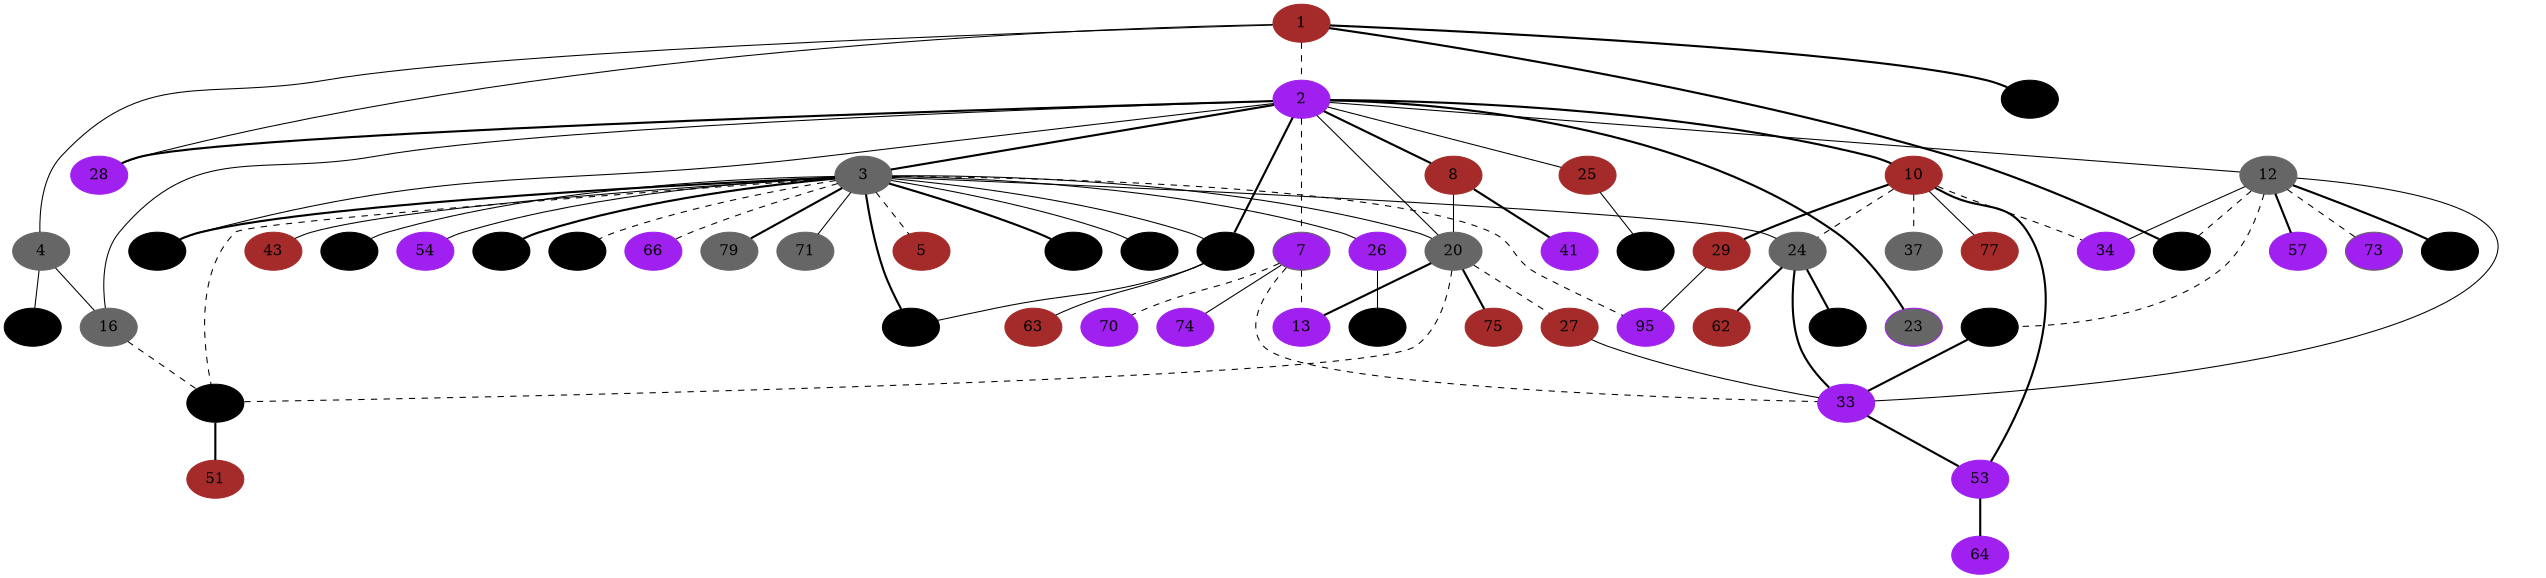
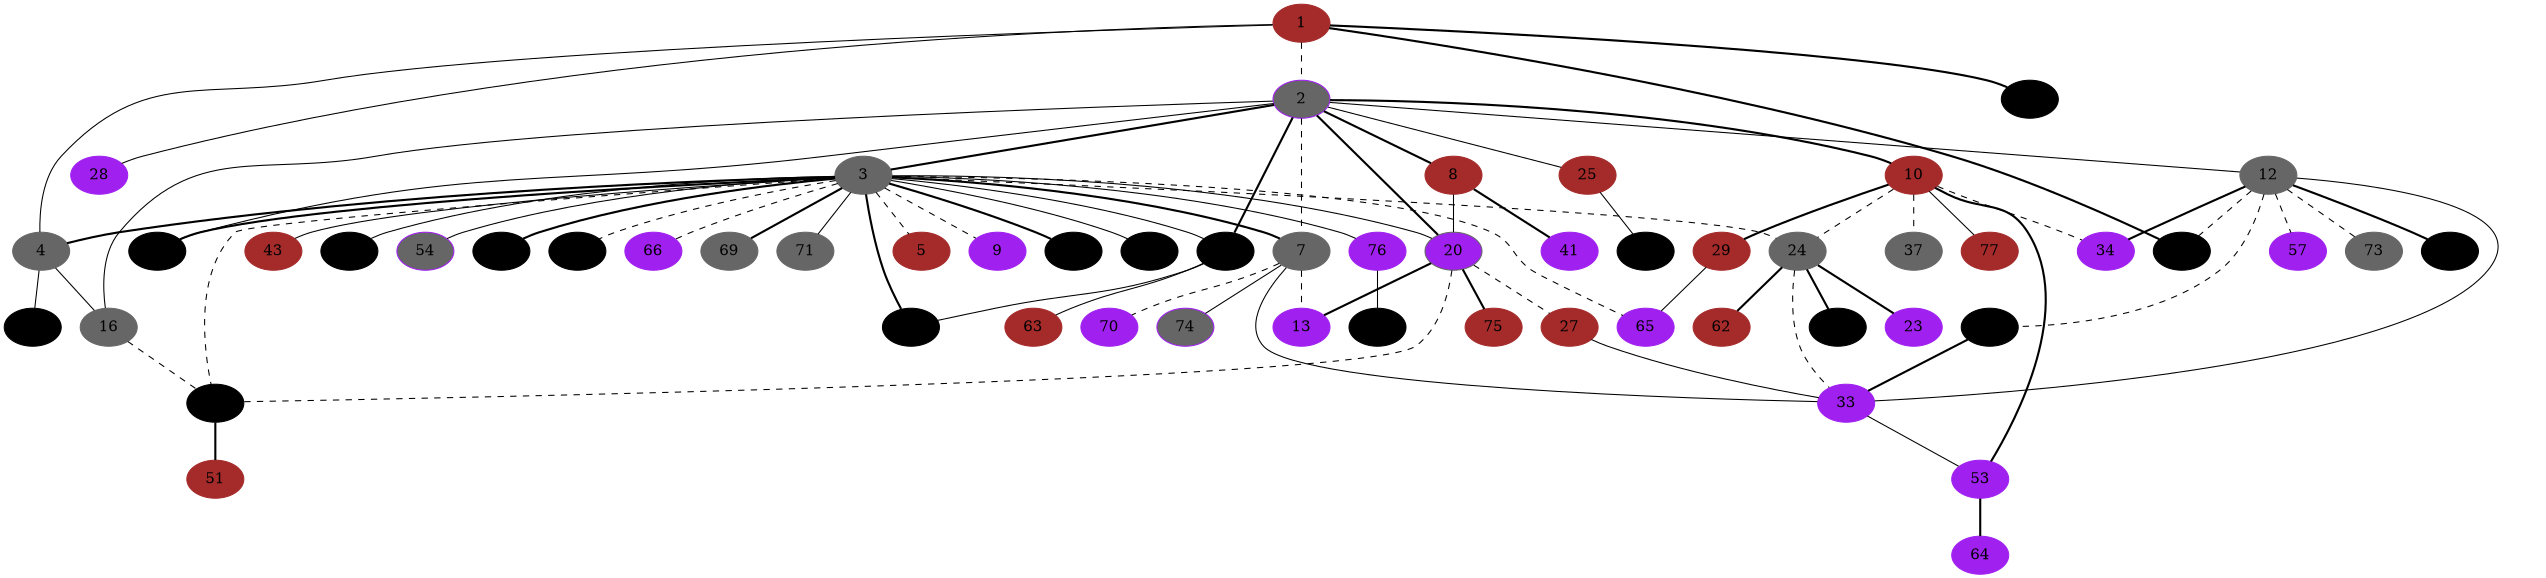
node "2": fillcolor purple -> gray40
edge "2" -- "28": removed
edge "2" -- "23": now "24" -- "23"
edge "2" -- "20": style solid -> bold
edge "3" -- "4": added
edge "3" -- "7": added
edge "3" -- "24": style solid -> dashed
edge "12" -- "34": style solid -> bold
edge "12" -- "57": style bold -> dashed
node "54": fillcolor purple -> gray40
node "79": label "79" -> "69"
node "9": added
node "7": fillcolor purple -> gray40
node "26": label "26" -> "76"
node "20": fillcolor gray40 -> purple
node "73": fillcolor purple -> gray40
node "74": fillcolor purple -> gray40
node "95": label "95" -> "65"
node "23": fillcolor gray40 -> purple
edge "24" -- "33": style bold -> dashed
edge "7" -- "33": style dashed -> solid
edge "33" -- "53": style bold -> solid
